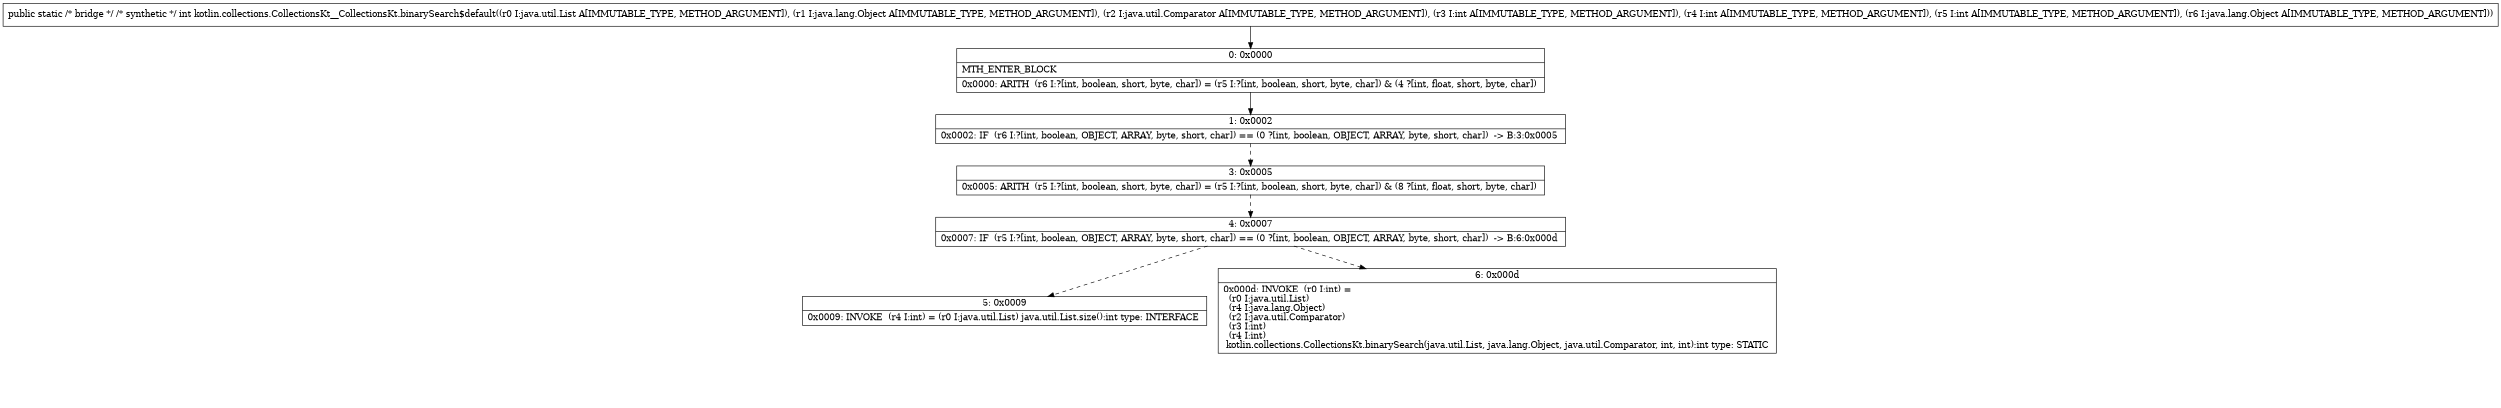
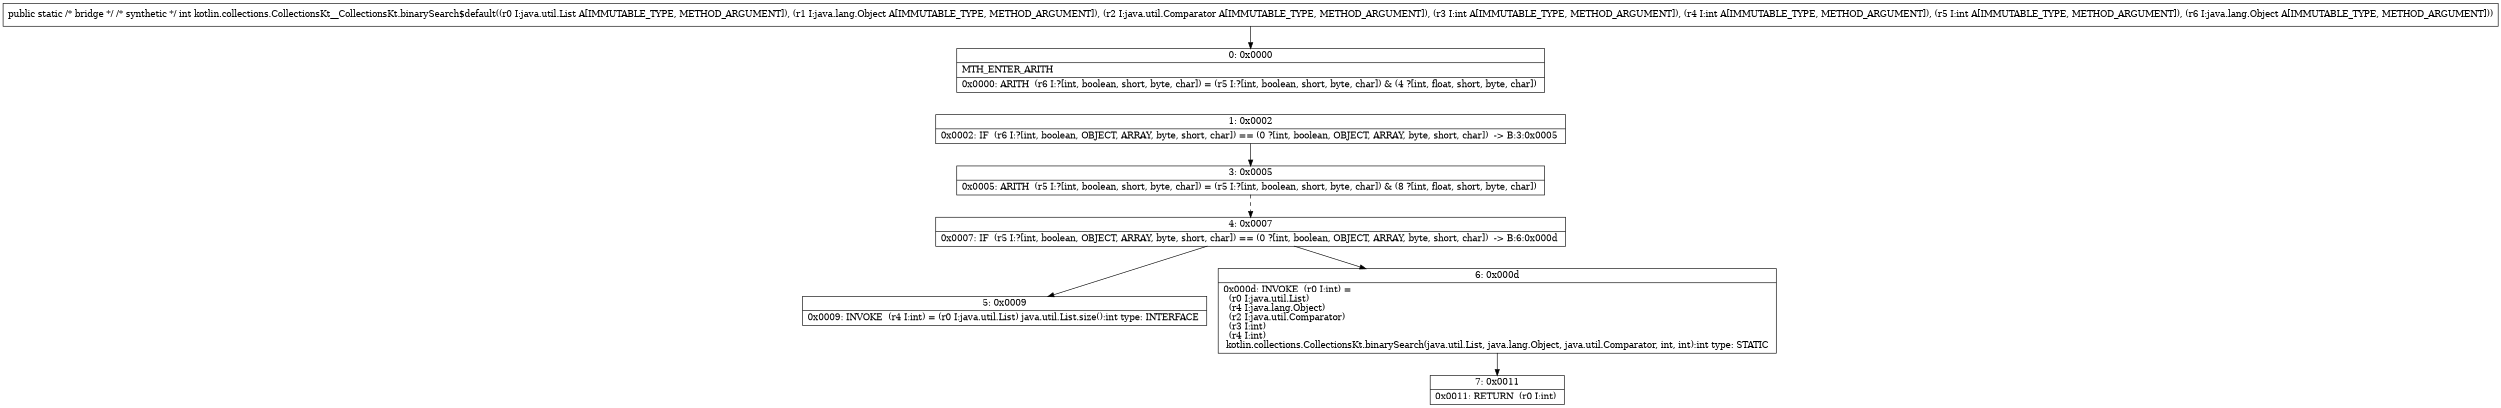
node "0: 0x0000": text "MTH_ENTER_BLOCK" -> "MTH_ENTER_ARITH"
edge "0: 0x0000" -> "1: 0x0002": removed
edge "1: 0x0002" -> "3: 0x0005": style dashed -> solid
edge "4: 0x0007" -> "6: 0x000d": style dashed -> solid
edge "4: 0x0007" -> "5: 0x0009": style dashed -> solid
node "7: 0x0011": added
